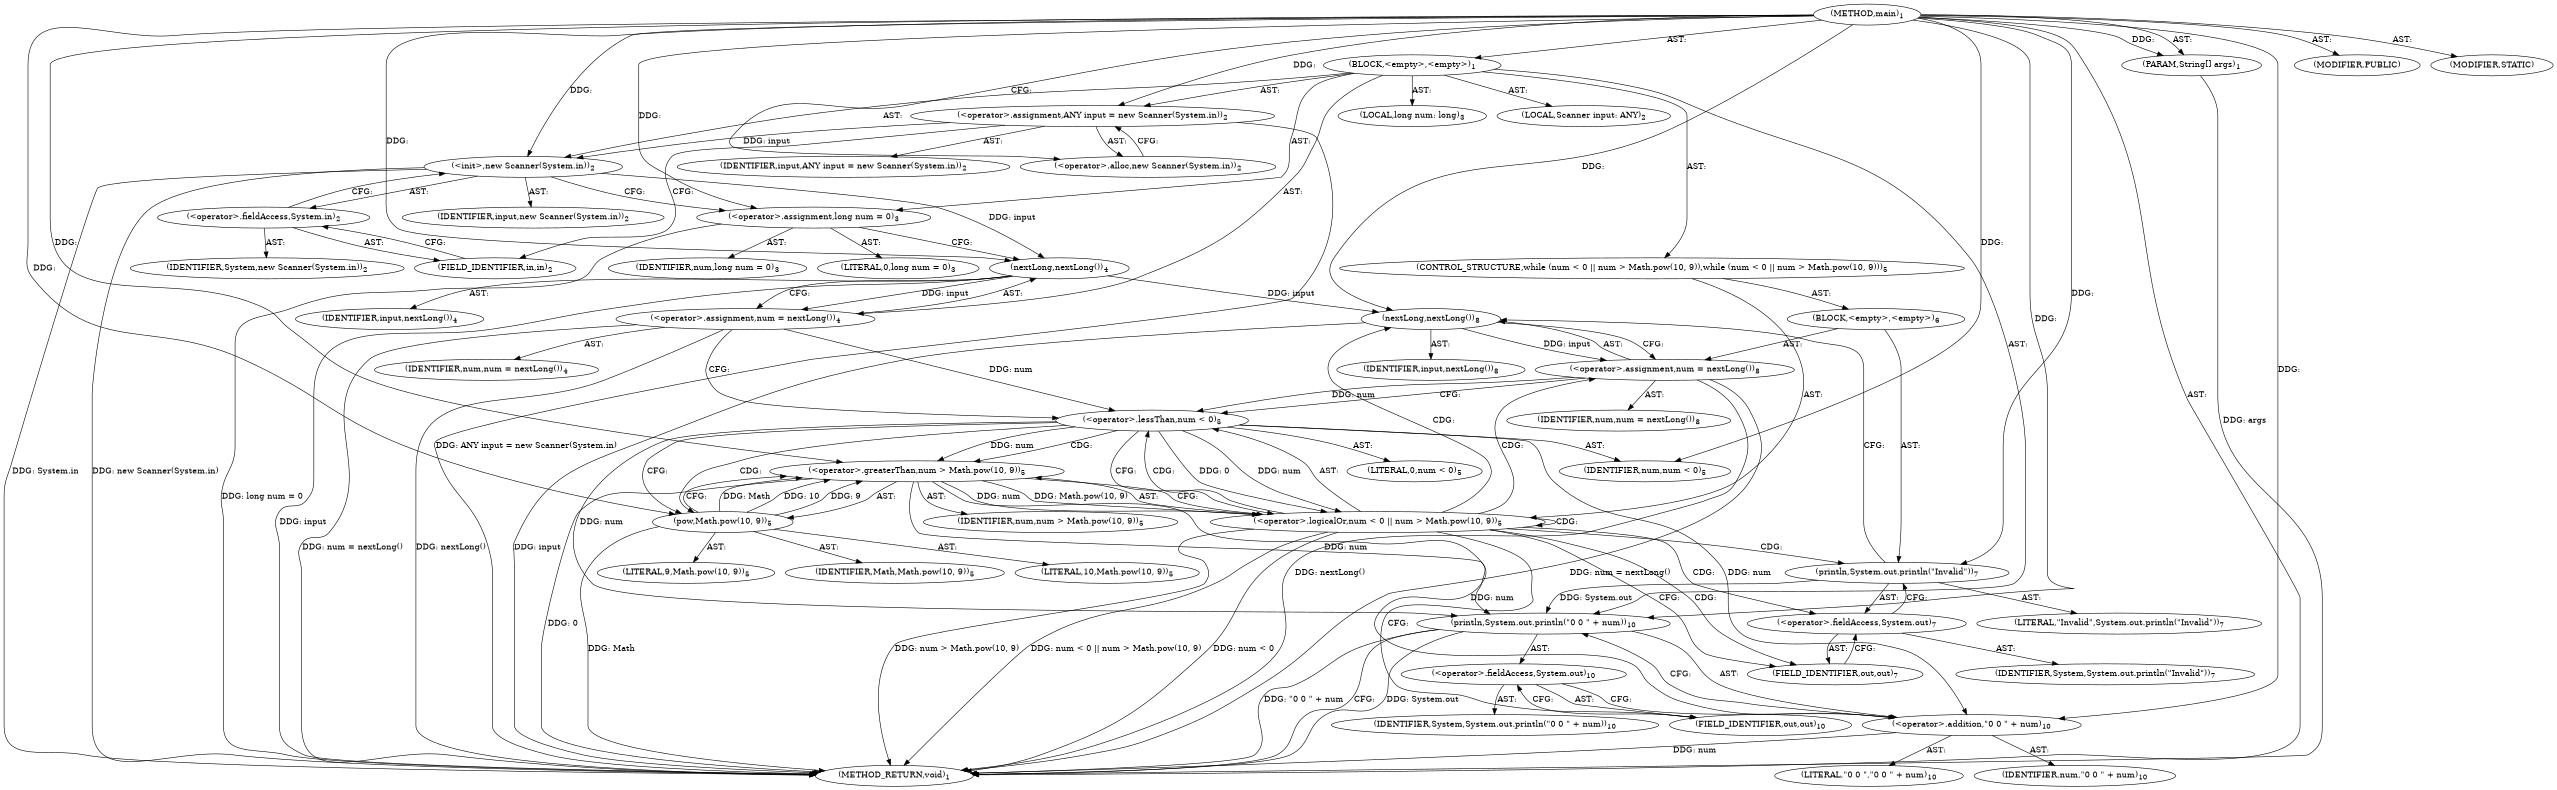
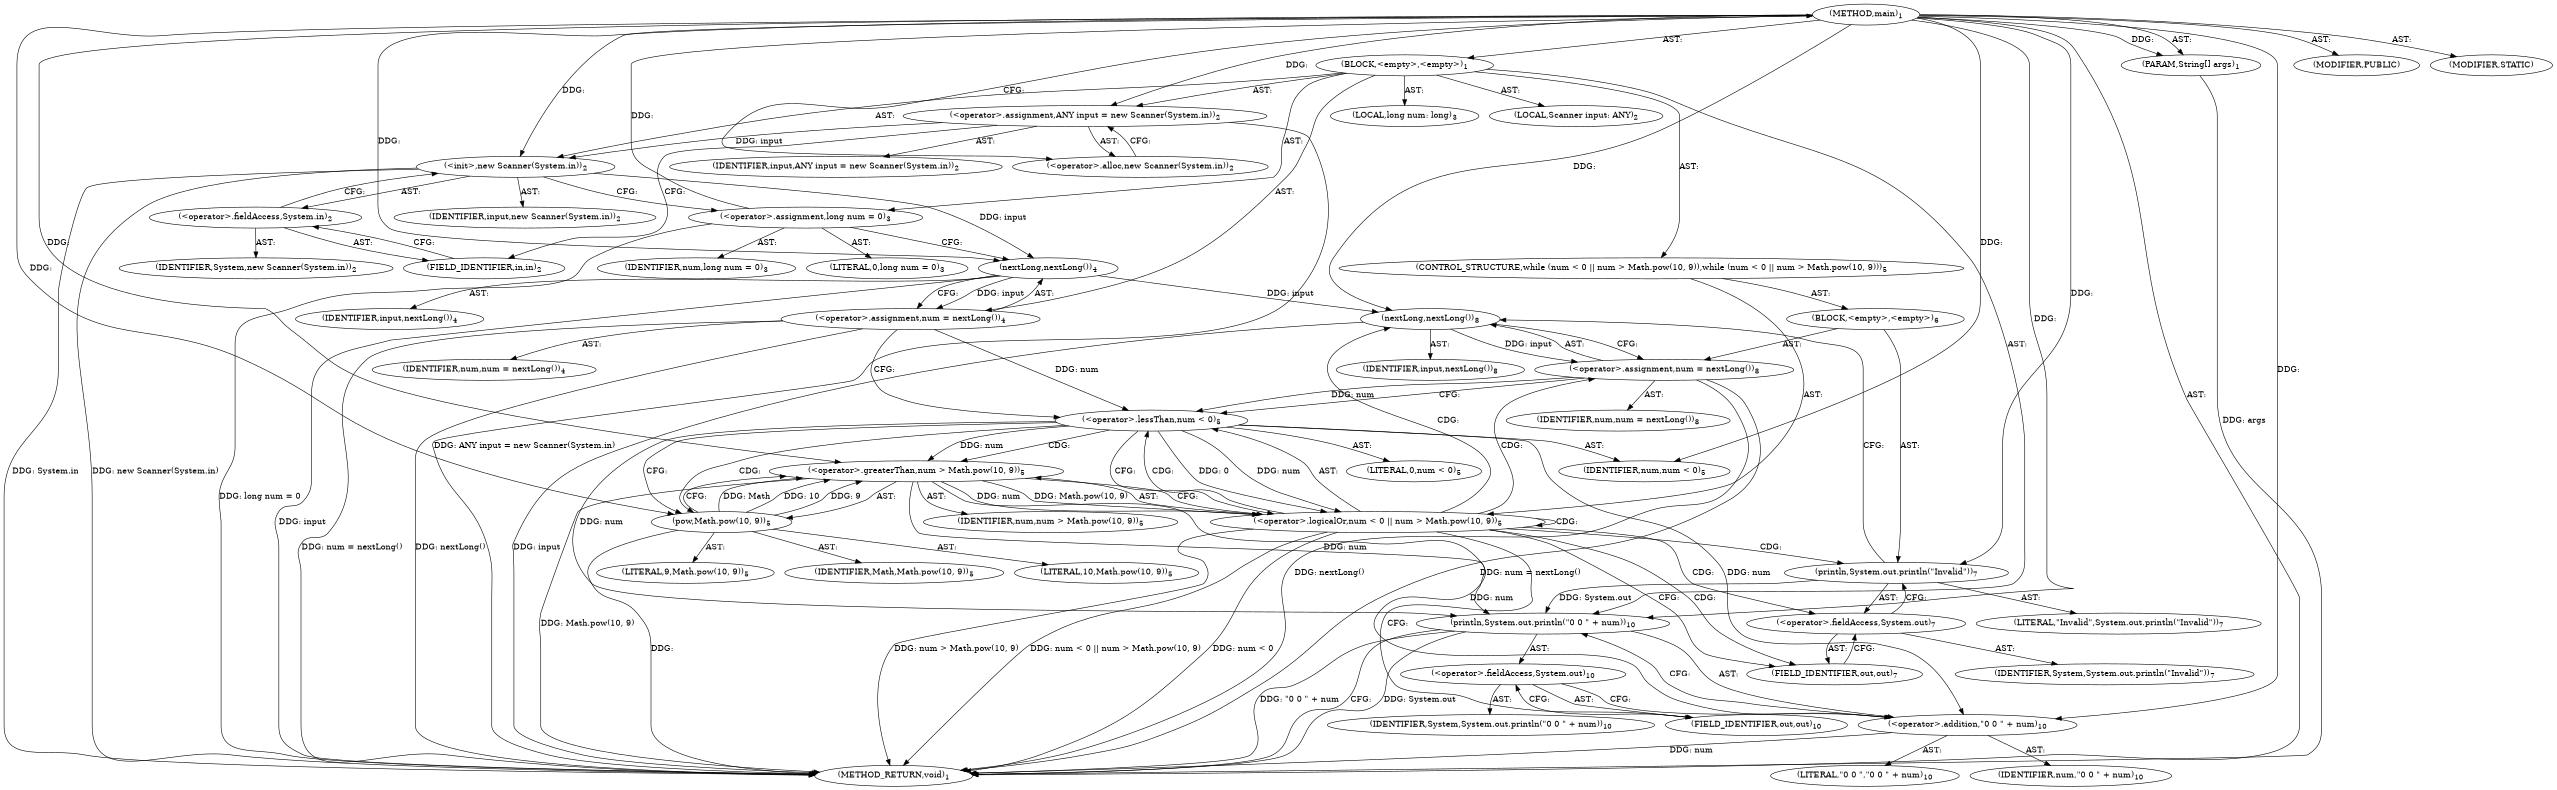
edge "(METHOD,main)" -> "(<operator>.assignment,long num = 0)": reversed
edge "(<operator>.greaterThan,num > Math.pow(10, 9))" -> "(METHOD_RETURN,void)": label "DDG: 0" -> "DDG: Math.pow(10, 9)"
edge "(pow,Math.pow(10, 9))" -> "(METHOD_RETURN,void)": label "DDG: Math" -> "DDG: "
